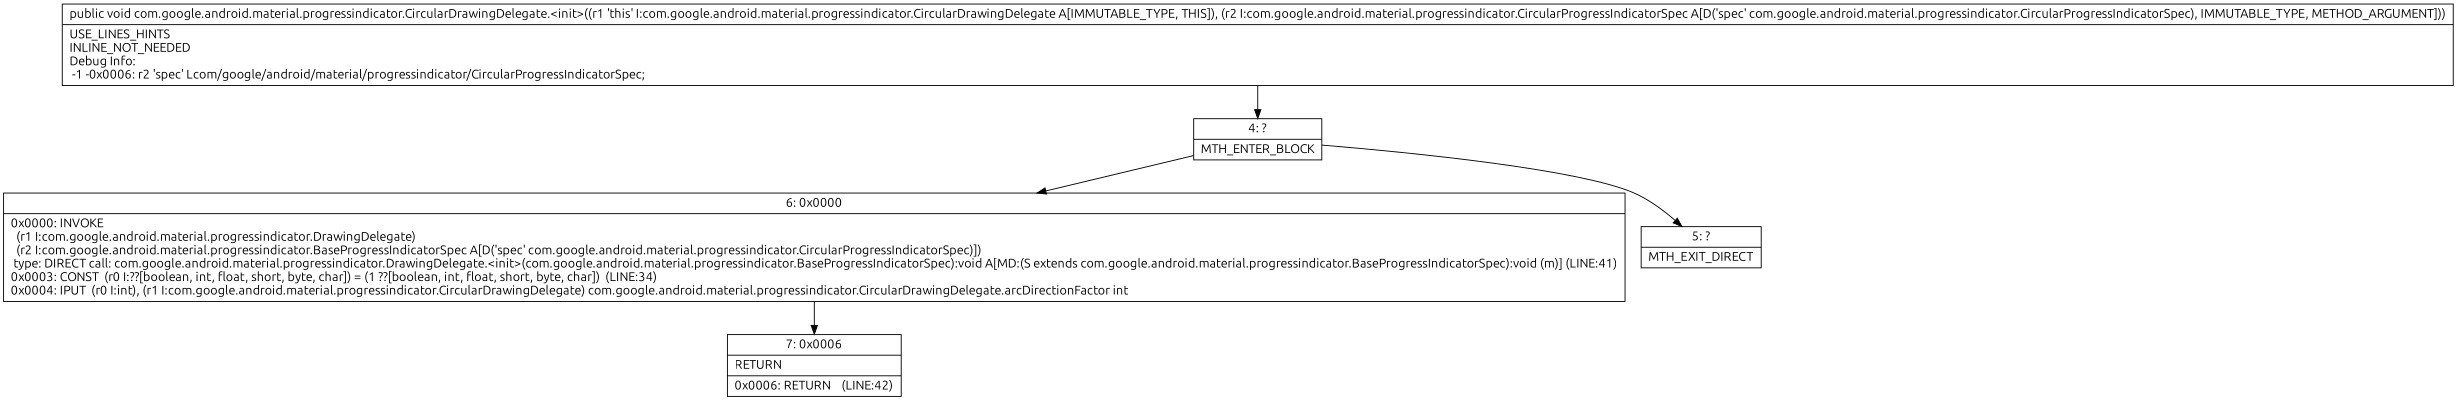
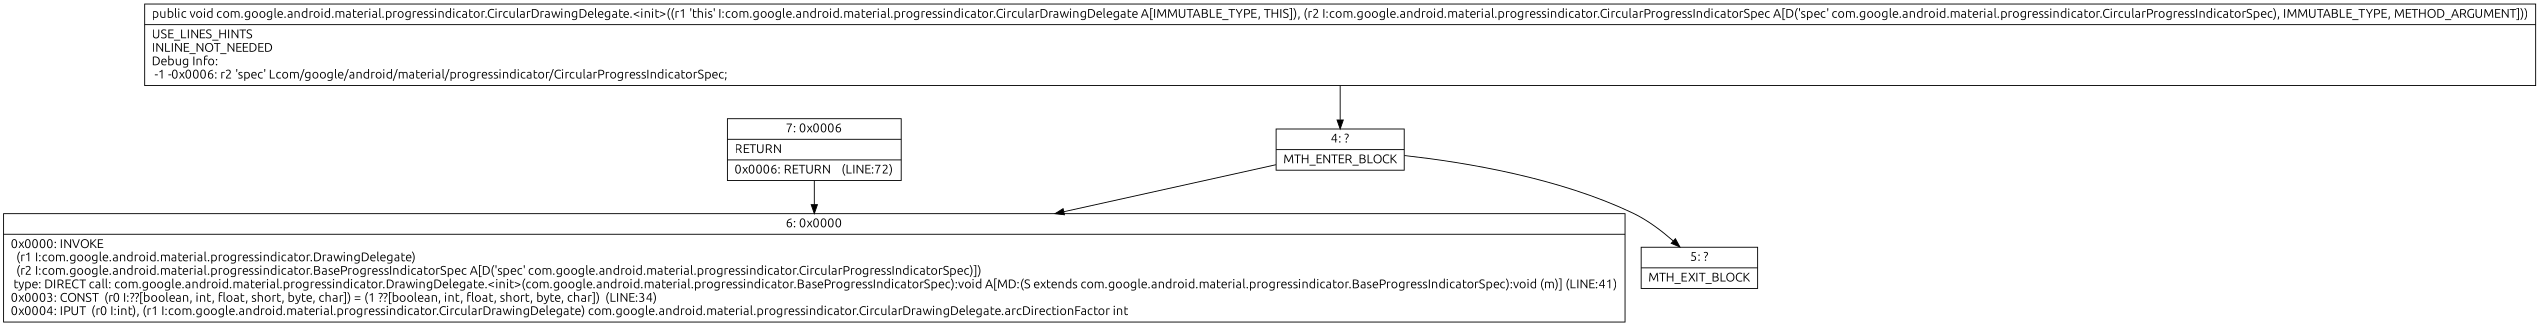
node "5: ?": text "MTH_EXIT_DIRECT" -> "MTH_EXIT_BLOCK"
edge "6: 0x0000" -> "7: 0x0006": reversed
node "7: 0x0006": text "0x0006: RETURN    (LINE:42)" -> "0x0006: RETURN    (LINE:72)"
